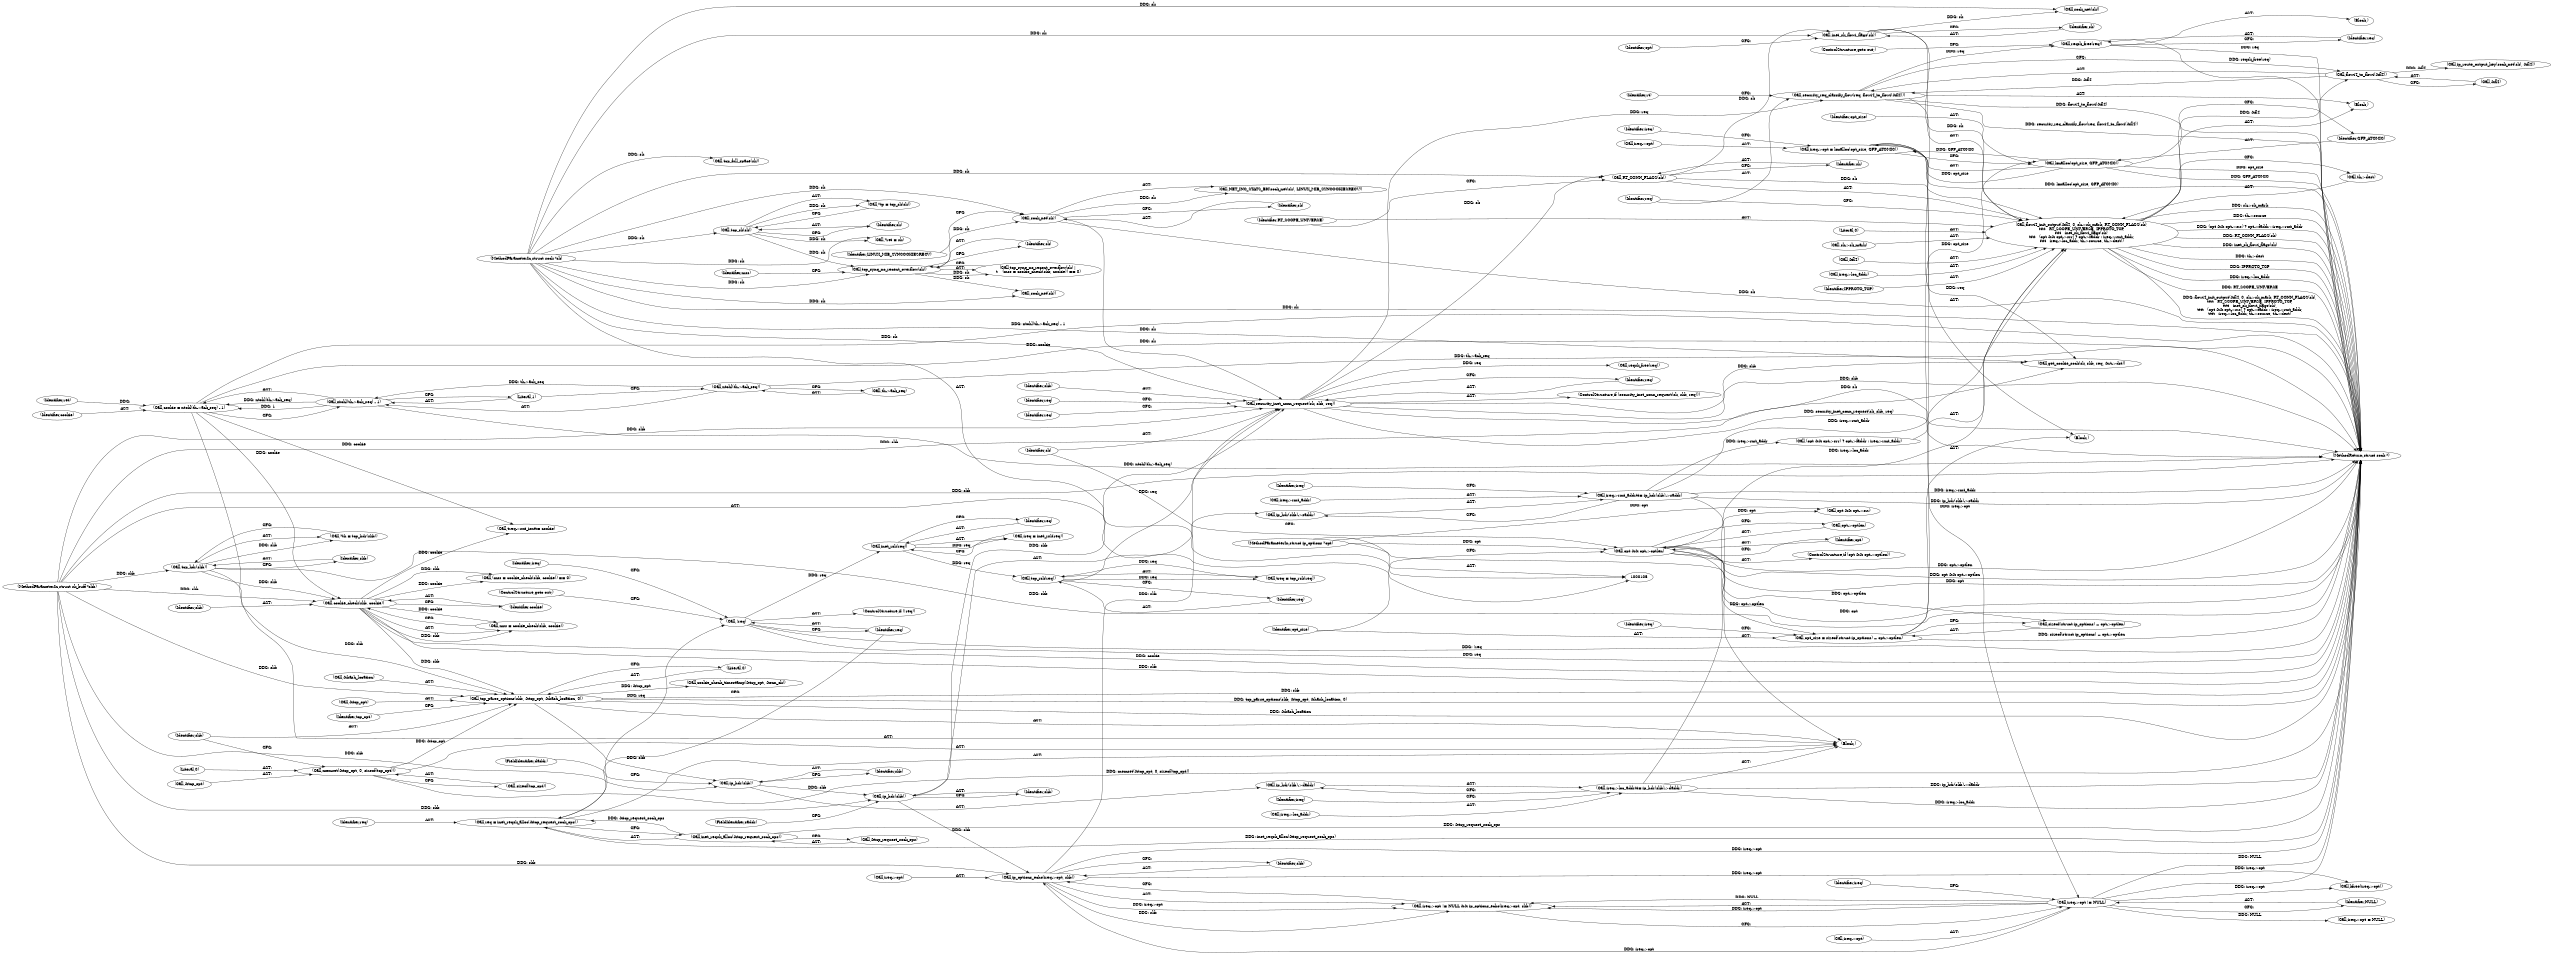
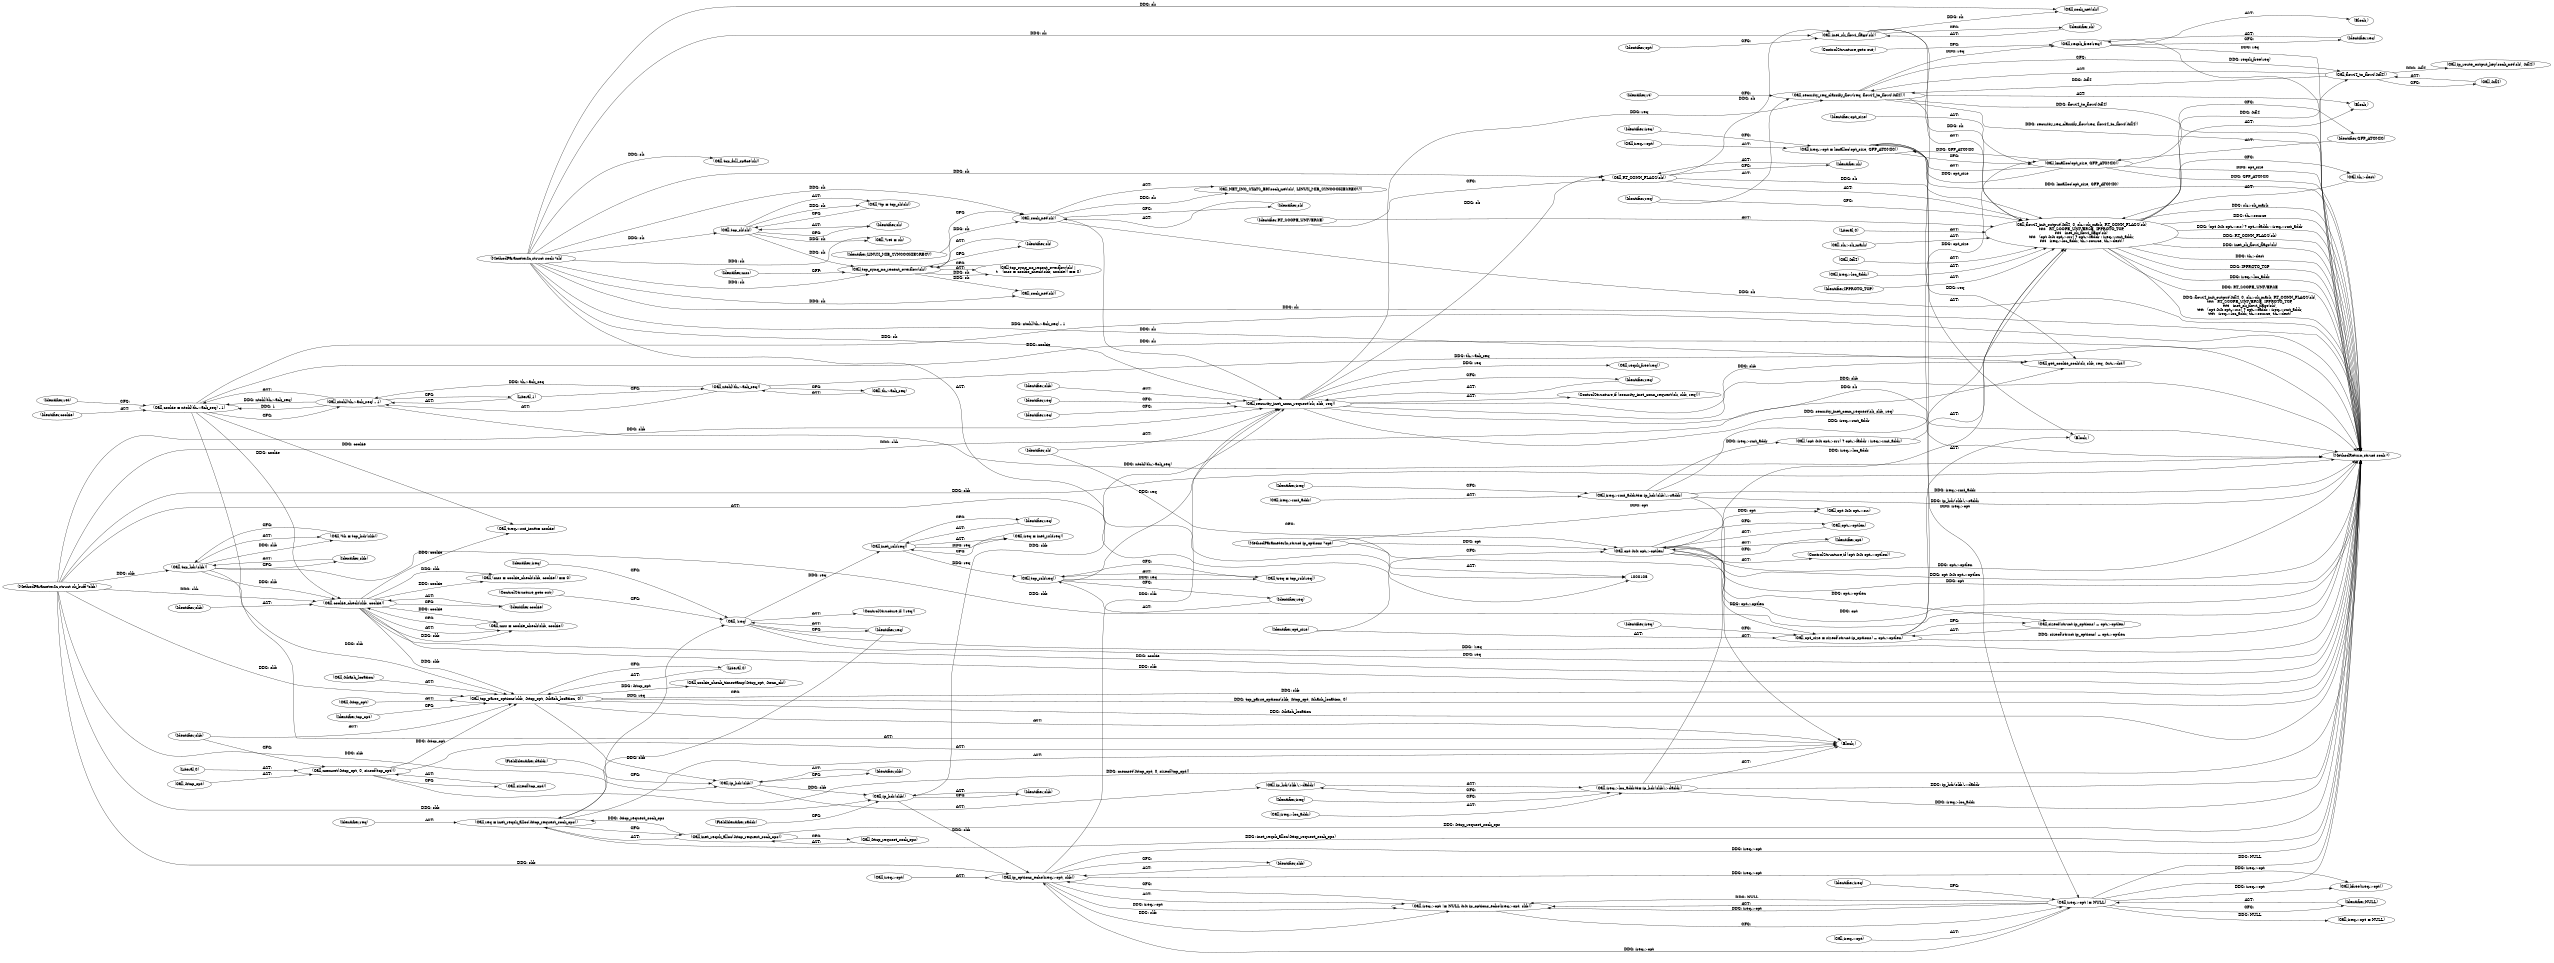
edge "(Identifier,mss)" -> "(Call,tcp_synq_no_recent_overflow(sk))": label "CFG: " -> "GFP: "
edge "(Identifier,ret)" -> "(Call,cookie = ntohl(th->ack_seq) - 1)": label "DDG: " -> "CFG: "
node "(Call,ip_hdr(skb)->saddr)": removed
edge "(Call,treq = tcp_rsk(req))" -> "(Call,tcp_rsk(req))": label "DDG: req" -> "CFG: "
